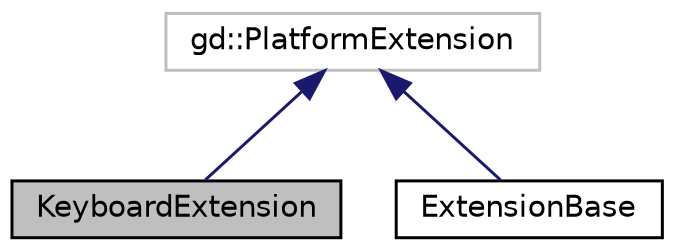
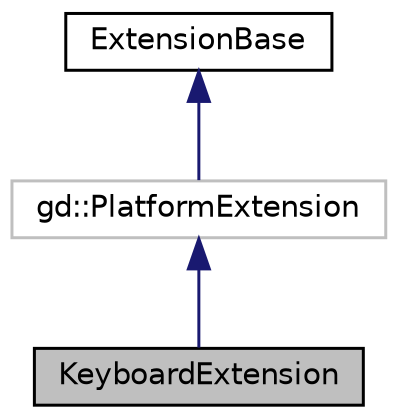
edge "ExtensionBase" -> "gd::PlatformExtension": reversed
